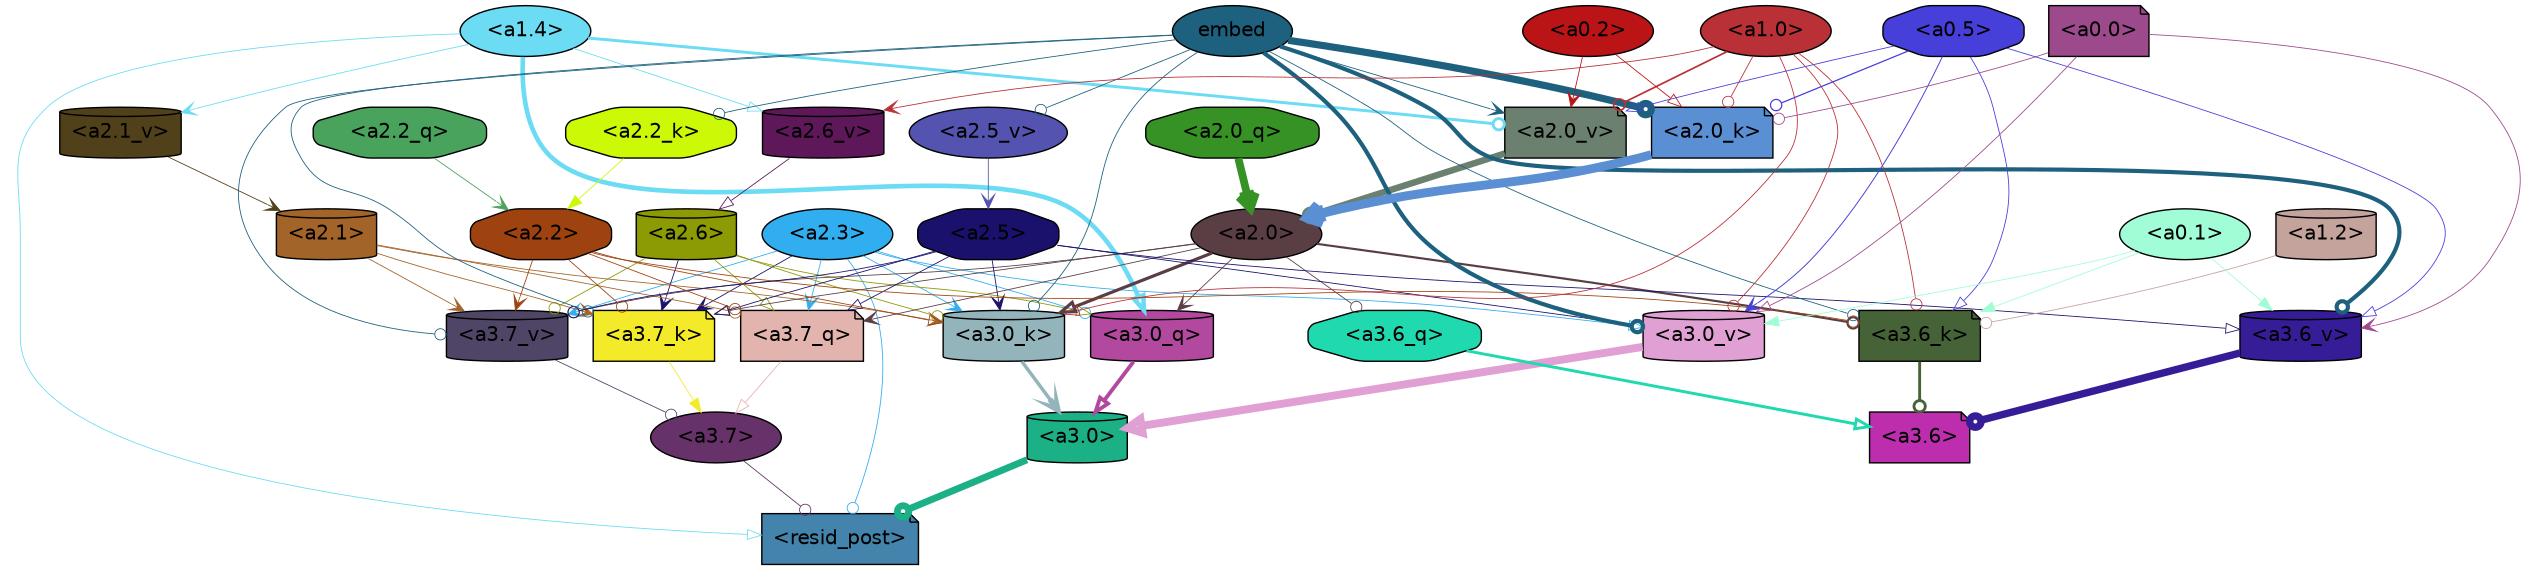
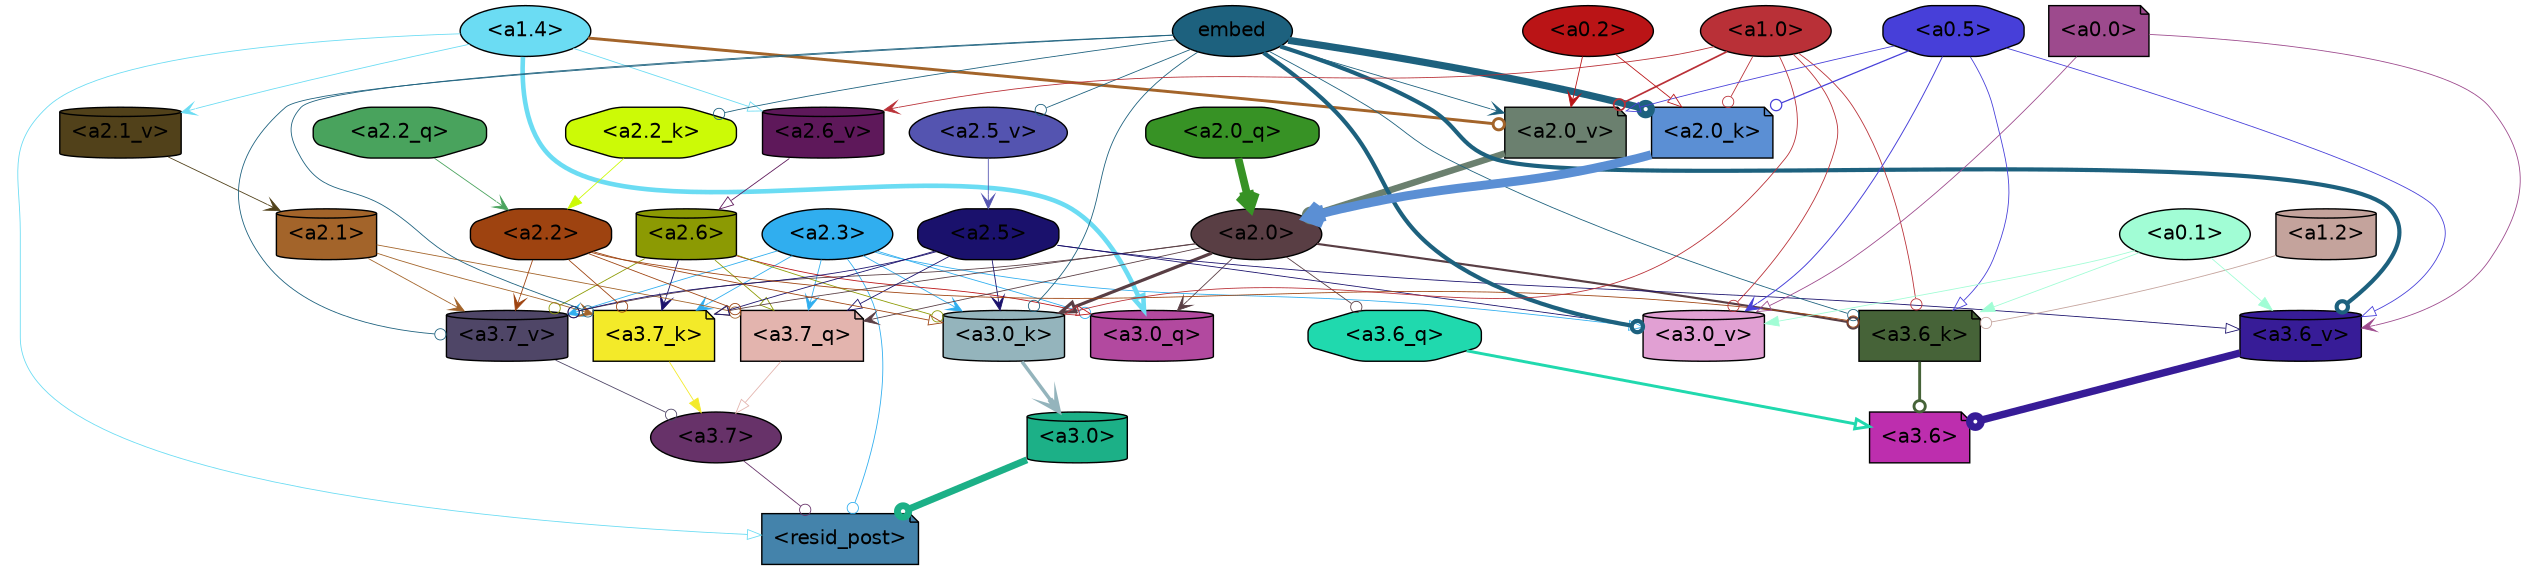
edge "<a1.4>" -> "<a2.0_v>": color #6bdcf3 -> #a3642a
edge "<a0.0>" -> "<a2.0_k>": removed
edge "<a2.3>" -> "<a3.7_k>": color #1a116c -> #30aeef
edge "<a2.1>" -> "<a3.0_k>": removed
edge "<a2.6>" -> "<a3.0_q>": color #8c9a03 -> #ba1416
edge "<a3.0_q>" -> "<a3.0>": removed
edge "<a3.0_v>" -> "<a3.0>": removed
